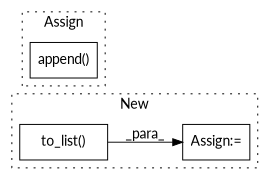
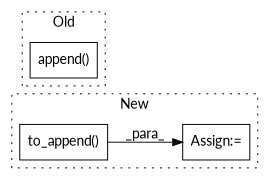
cluster "Assign": label "Assign" -> "Old"
node "to_list()": label "to_list()" -> "to_append()"
